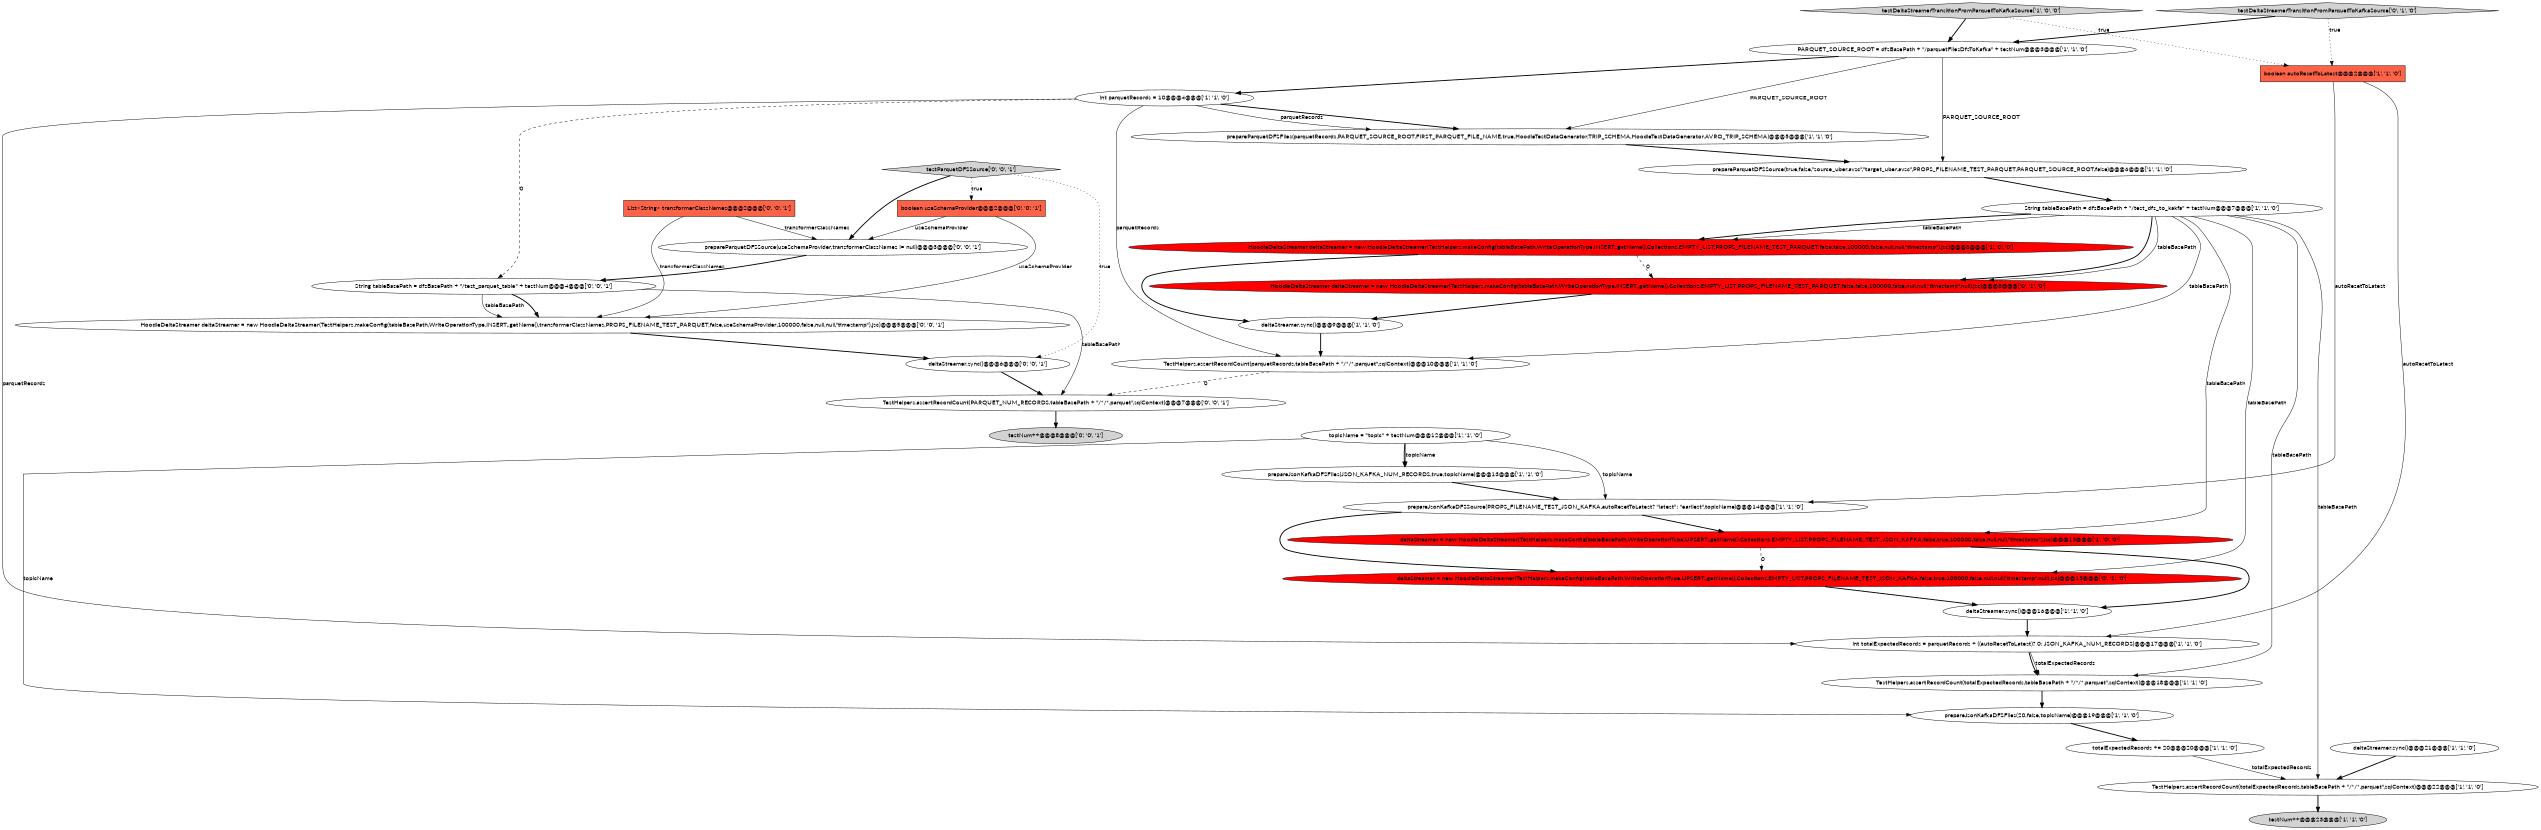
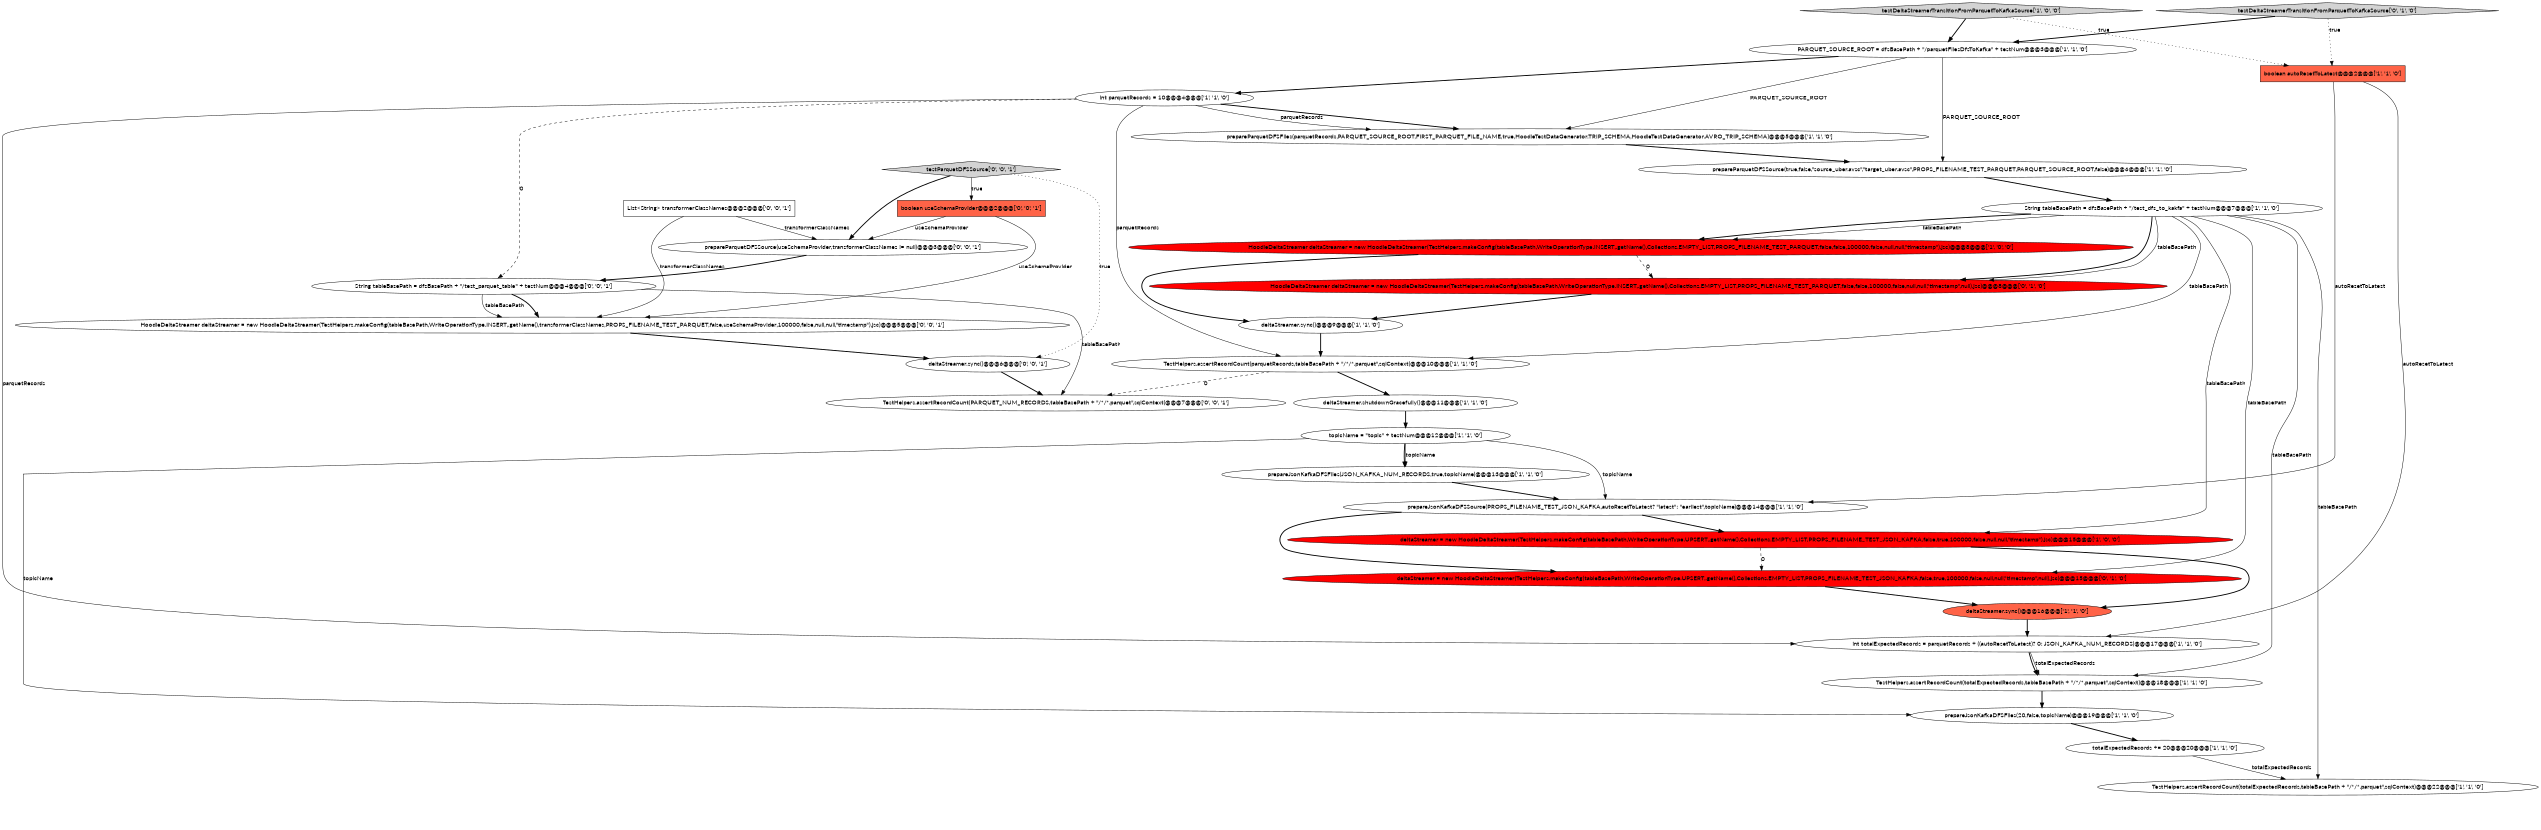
edge "testParquetDFSSource['0', '0', '1']" -> "boolean useSchemaProvider@@@2@@@['0', '0', '1']": style dotted -> solid
node "List<String> transformerClassNames@@@2@@@['0', '0', '1']": fillcolor tomato -> white
node "deltaStreamer.shutdownGracefully()@@@11@@@['1', '1', '0']": added
node "testNum++@@@8@@@['0', '0', '1']": removed
node "deltaStreamer.sync()@@@16@@@['1', '1', '0']": fillcolor white -> tomato
node "deltaStreamer.sync()@@@21@@@['1', '1', '0']": removed
node "testNum++@@@23@@@['1', '1', '0']": removed
